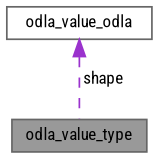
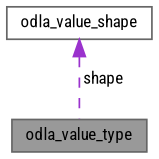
node "odla_value_odla": label "odla_value_odla" -> "odla_value_shape"
